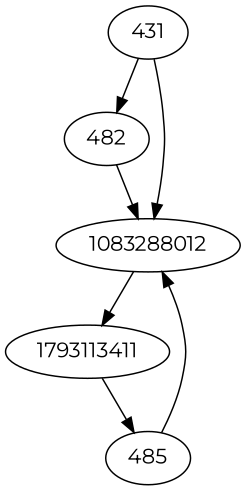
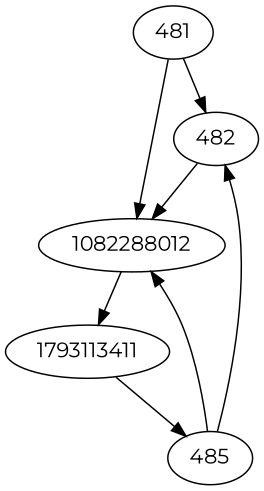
node "431": label "431" -> "481"
node "1083288012": label "1083288012" -> "1082288012"
edge "485" -> "482": added
